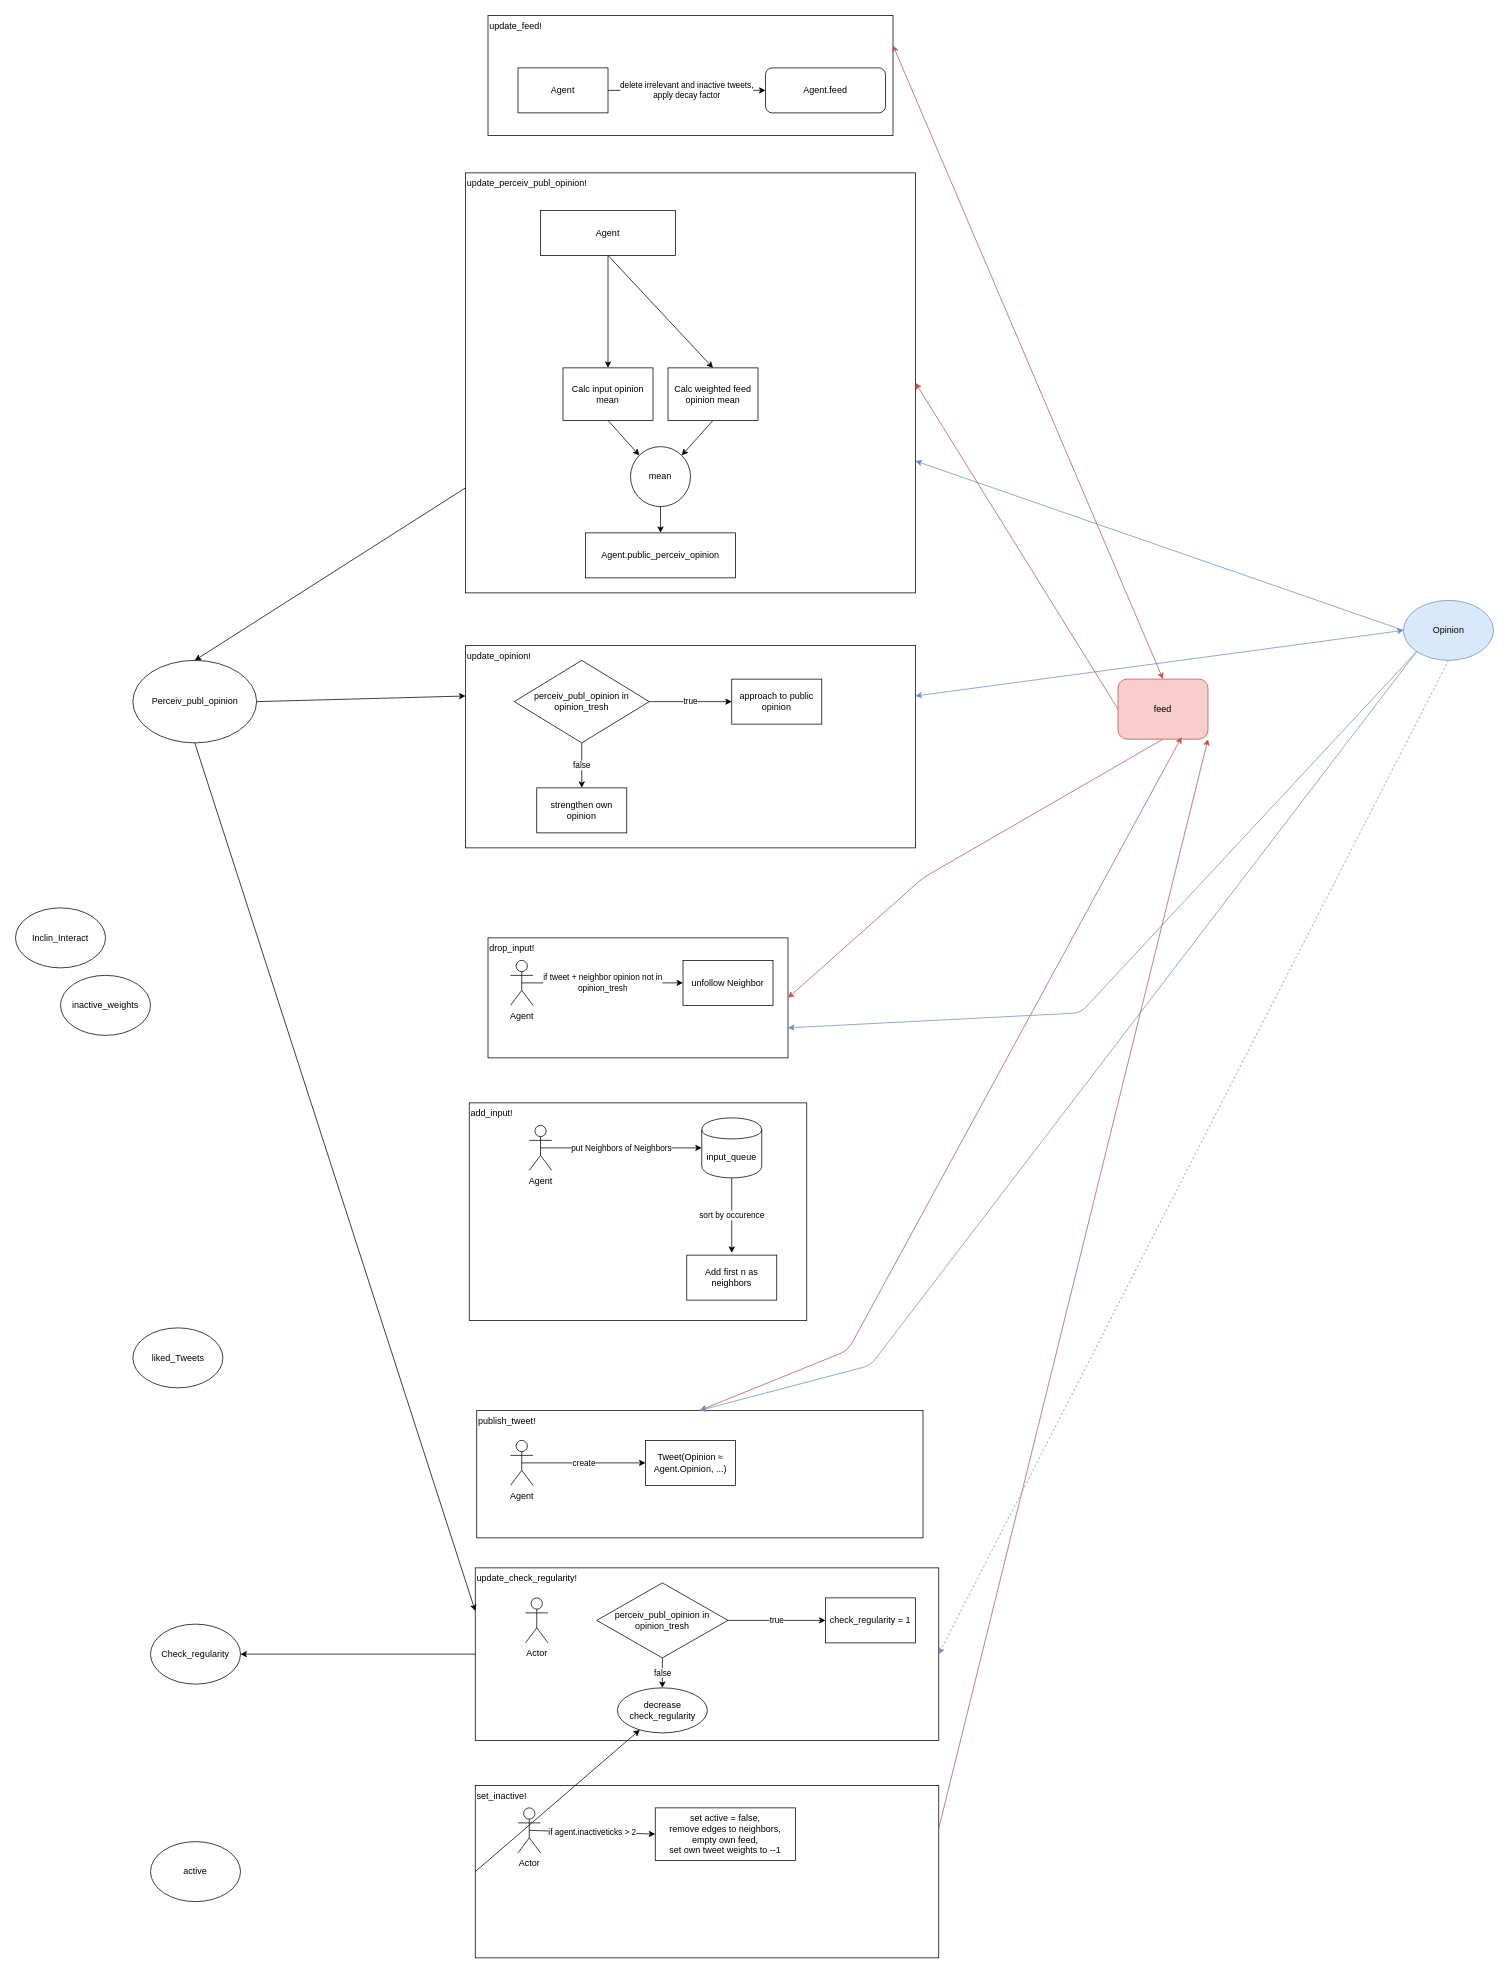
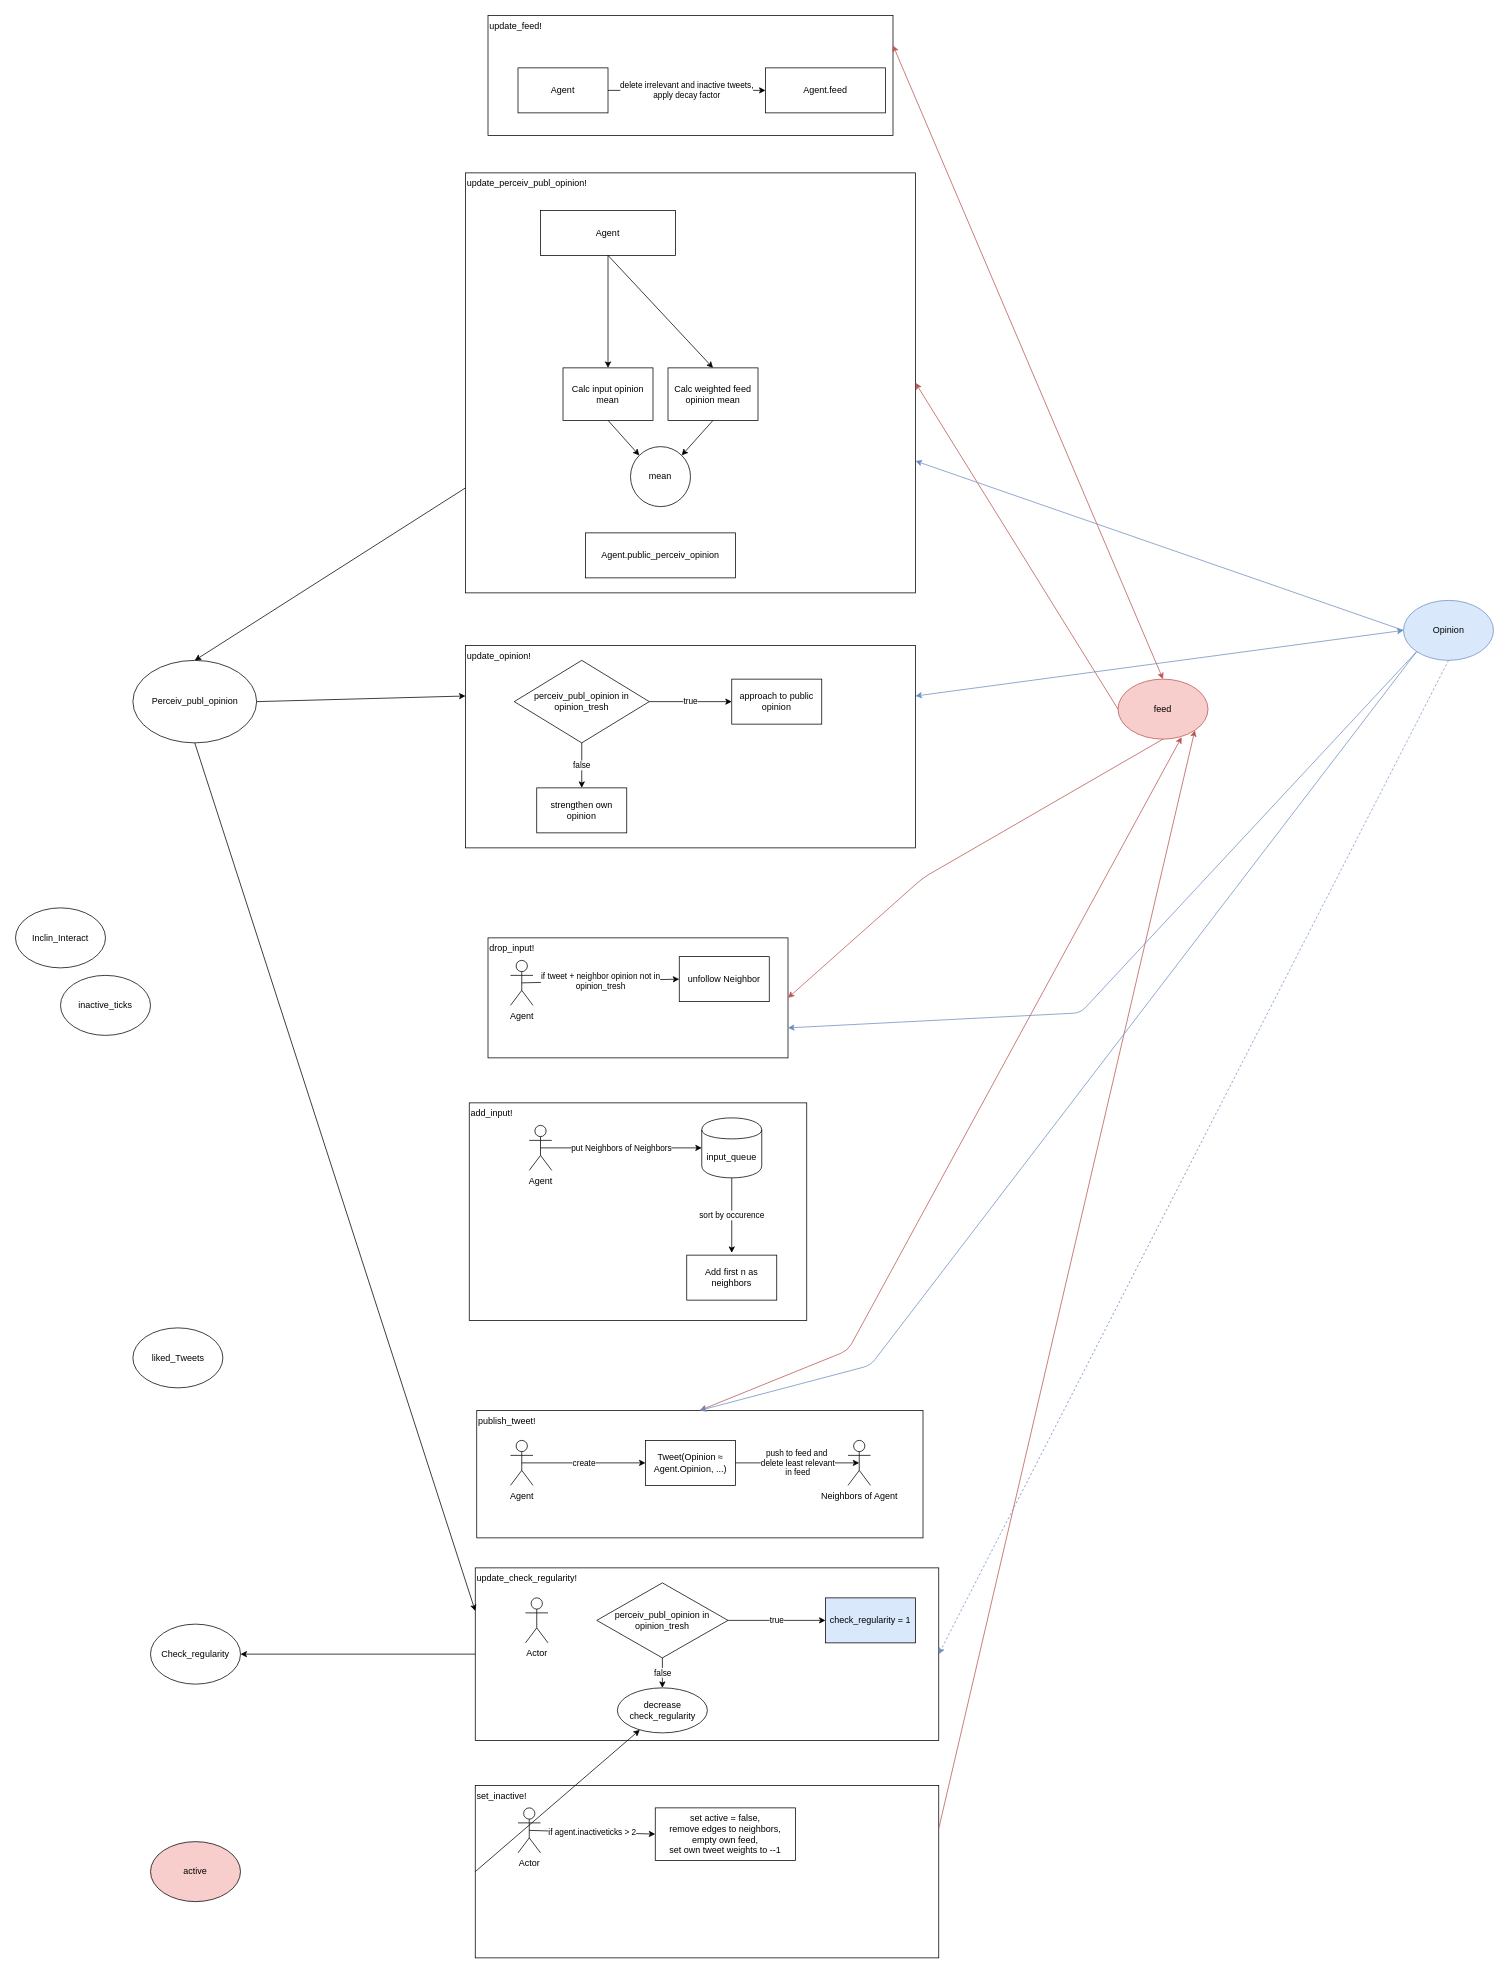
node "Agent.feed": shape rounded rectangle -> rectangle
edge "mean" -> "Agent.public_perceiv_opinion": removed
node "feed": shape rounded rectangle -> ellipse
node "unfollow Neighbor": moved (728, 983) -> (724, 979)
node "inactive_weights": label "inactive_weights" -> "inactive_ticks"
edge "Tweet(Opinion ≈ Agent.Opinion, ...)" -> "Neighbors of Agent": added, label "push to feed and delete least relevant in feed"
node "Neighbors of Agent": added
node "check_regularity = 1": fillcolor #ffffff -> #dae8fc
node "active": fillcolor #ffffff -> #f8cecc
